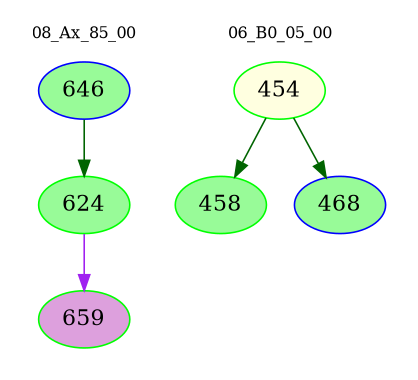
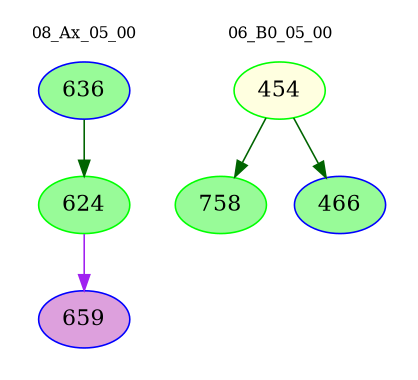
cluster "08_Ax_85_00": label "08_Ax_85_00" -> "08_Ax_05_00"
node "646": label "646" -> "636"
node "458": label "458" -> "758"
node "468": label "468" -> "466"
node "659": color green -> blue
